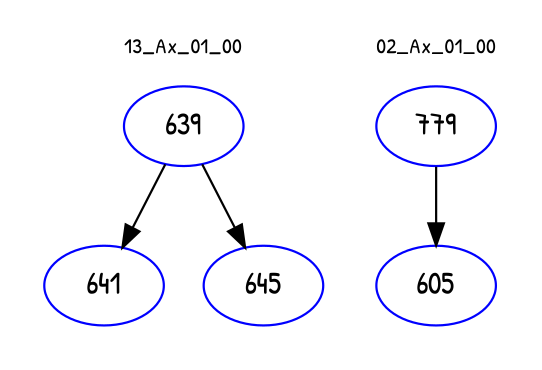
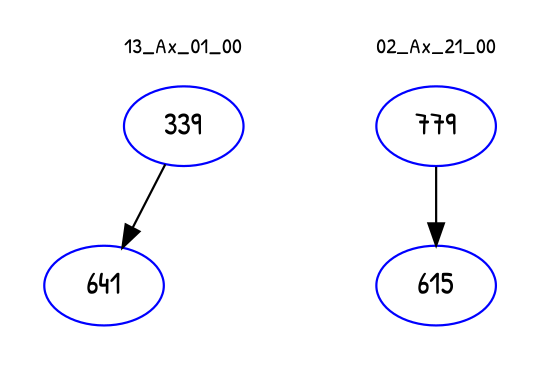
cluster "02_Ax_01_00": label "02_Ax_01_00" -> "02_Ax_21_00"
node "639": label "639" -> "339"
node "645": removed
node "605": label "605" -> "615"
